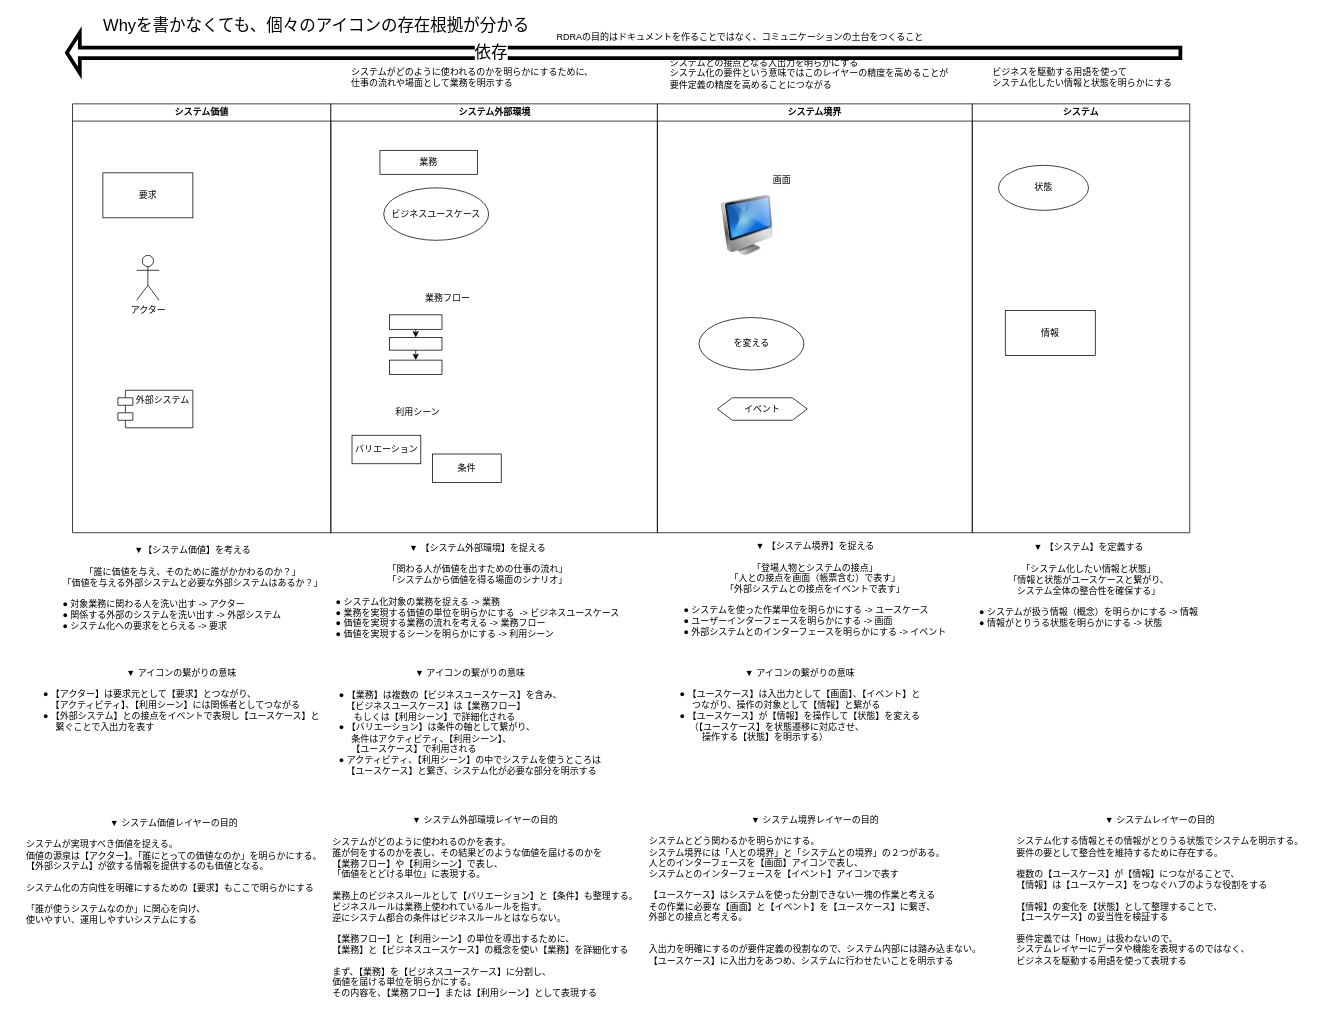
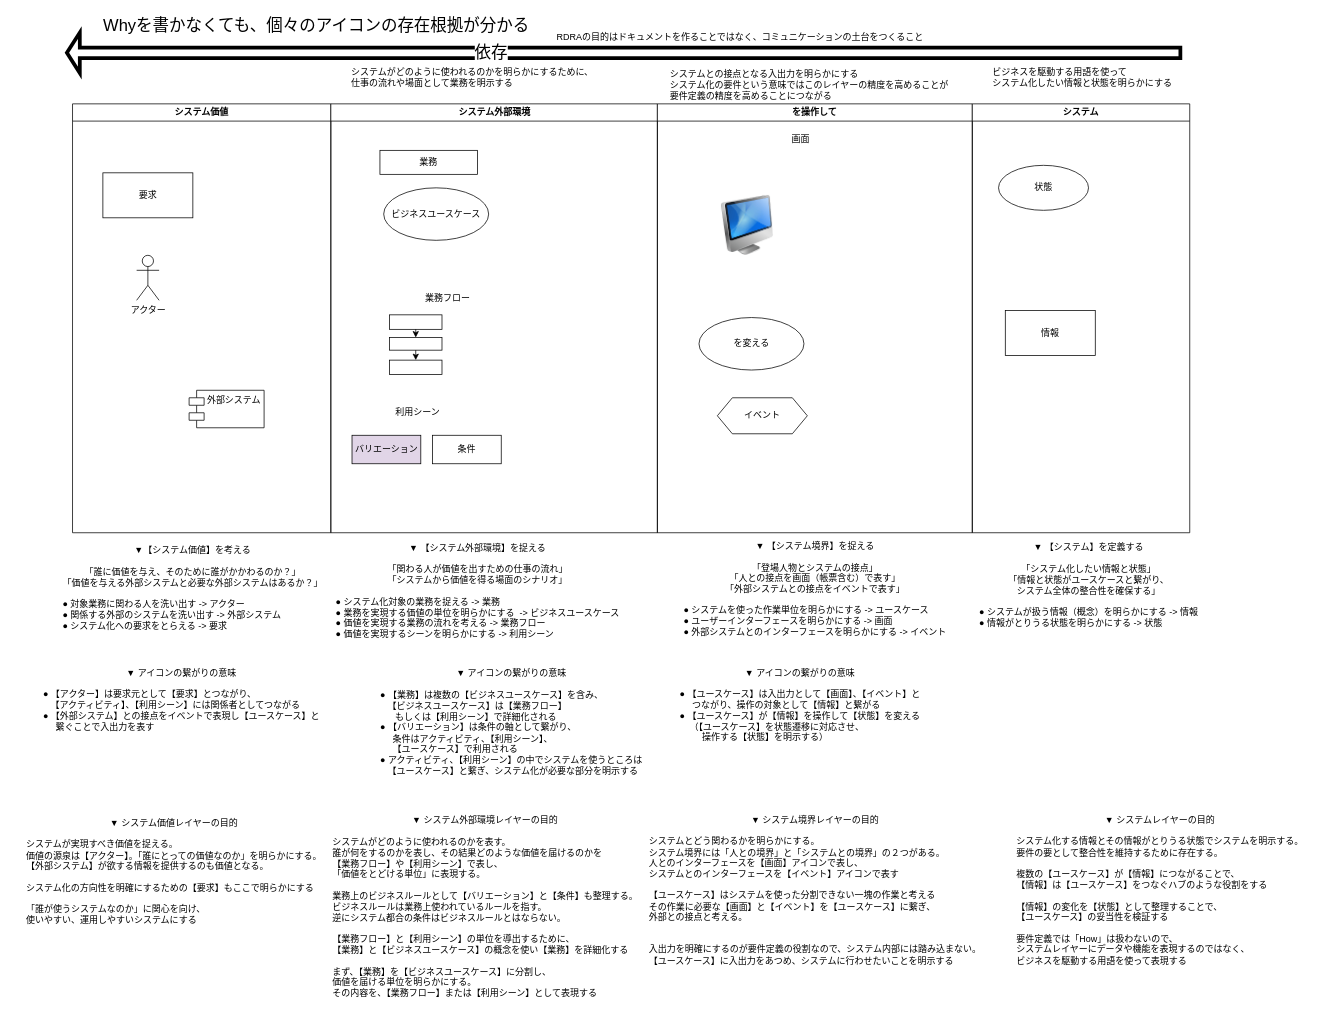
node "システムとの接点となる入出力を明らかにする システム化の要件という意味ではこのレイヤーの精度を高めることが 要件定義の精度を高めることにつながる": moved (815, 74) -> (815, 85)
node "システム境界": label "システム境界" -> "を操作して"
node "画面": moved (782, 180) -> (800, 139)
node "外部システム": moved (155, 409) -> (227, 409)
node "イベント": size 90x23 -> 90x36
node "バリエーション": fillcolor #ffffff -> #e1d5e7
node "条件": moved (467, 468) -> (467, 450)
node "▼ アイコンの繋がりの意味 ● 【業務】は複数の【ビジネスユースケース】を含み、 【ビジネスユースケース】は【業務フロー】 もしくは【利用シーン】で詳細化される ● 【バリエーション】は条件の軸として繋がり、 条件はアクティビティ、【利用シーン】、 【ユースケース】で利用される ● アクティビティ、【利用シーン】の中でシステムを使うところは 【ユースケース】と繋ぎ、システム化が必要な部分を明示する": moved (470, 728) -> (511, 728)
